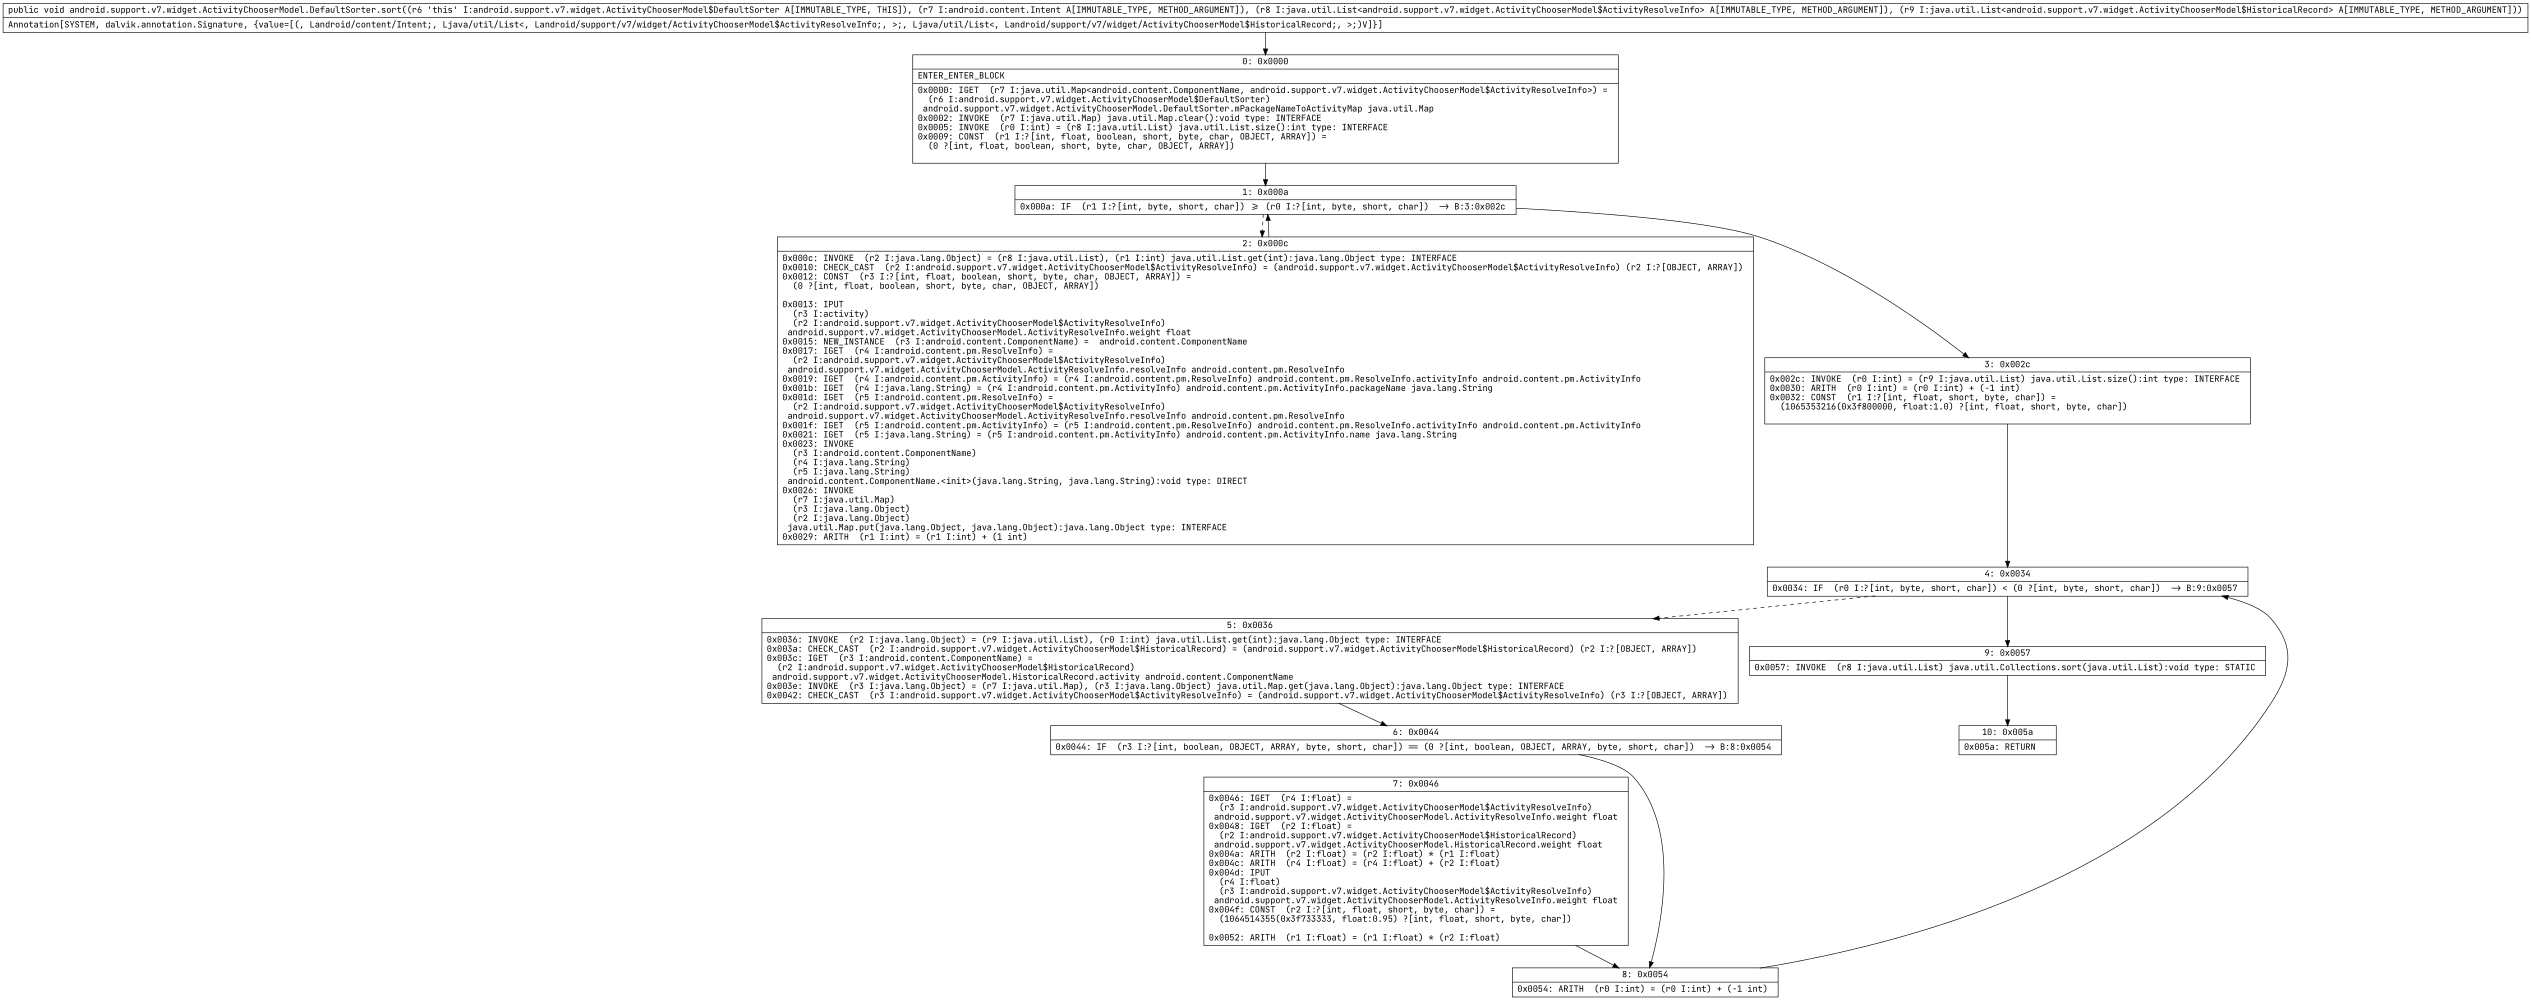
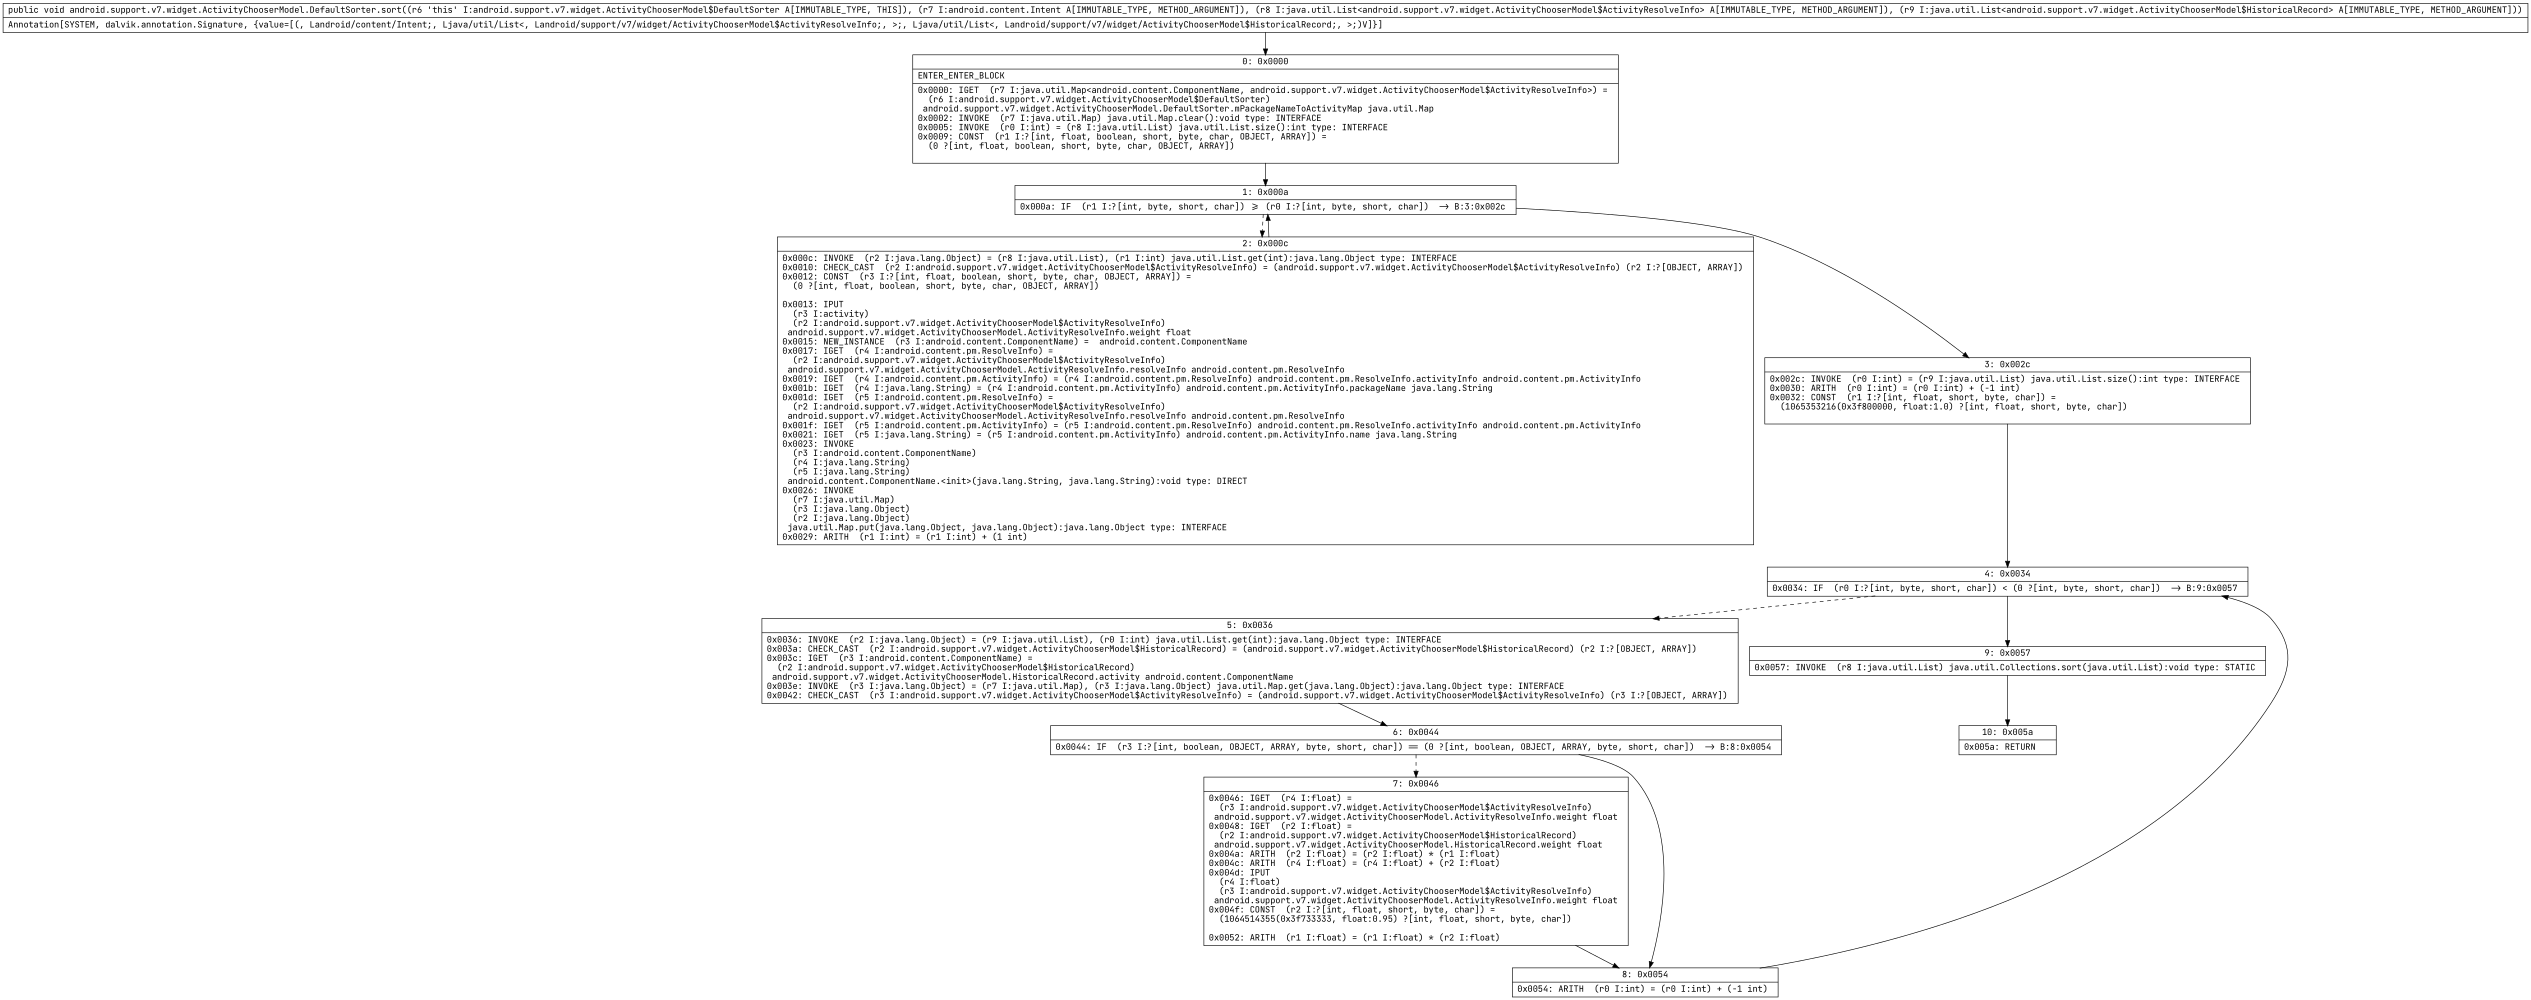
edge "6: 0x0044" -> "7: 0x0046": added
